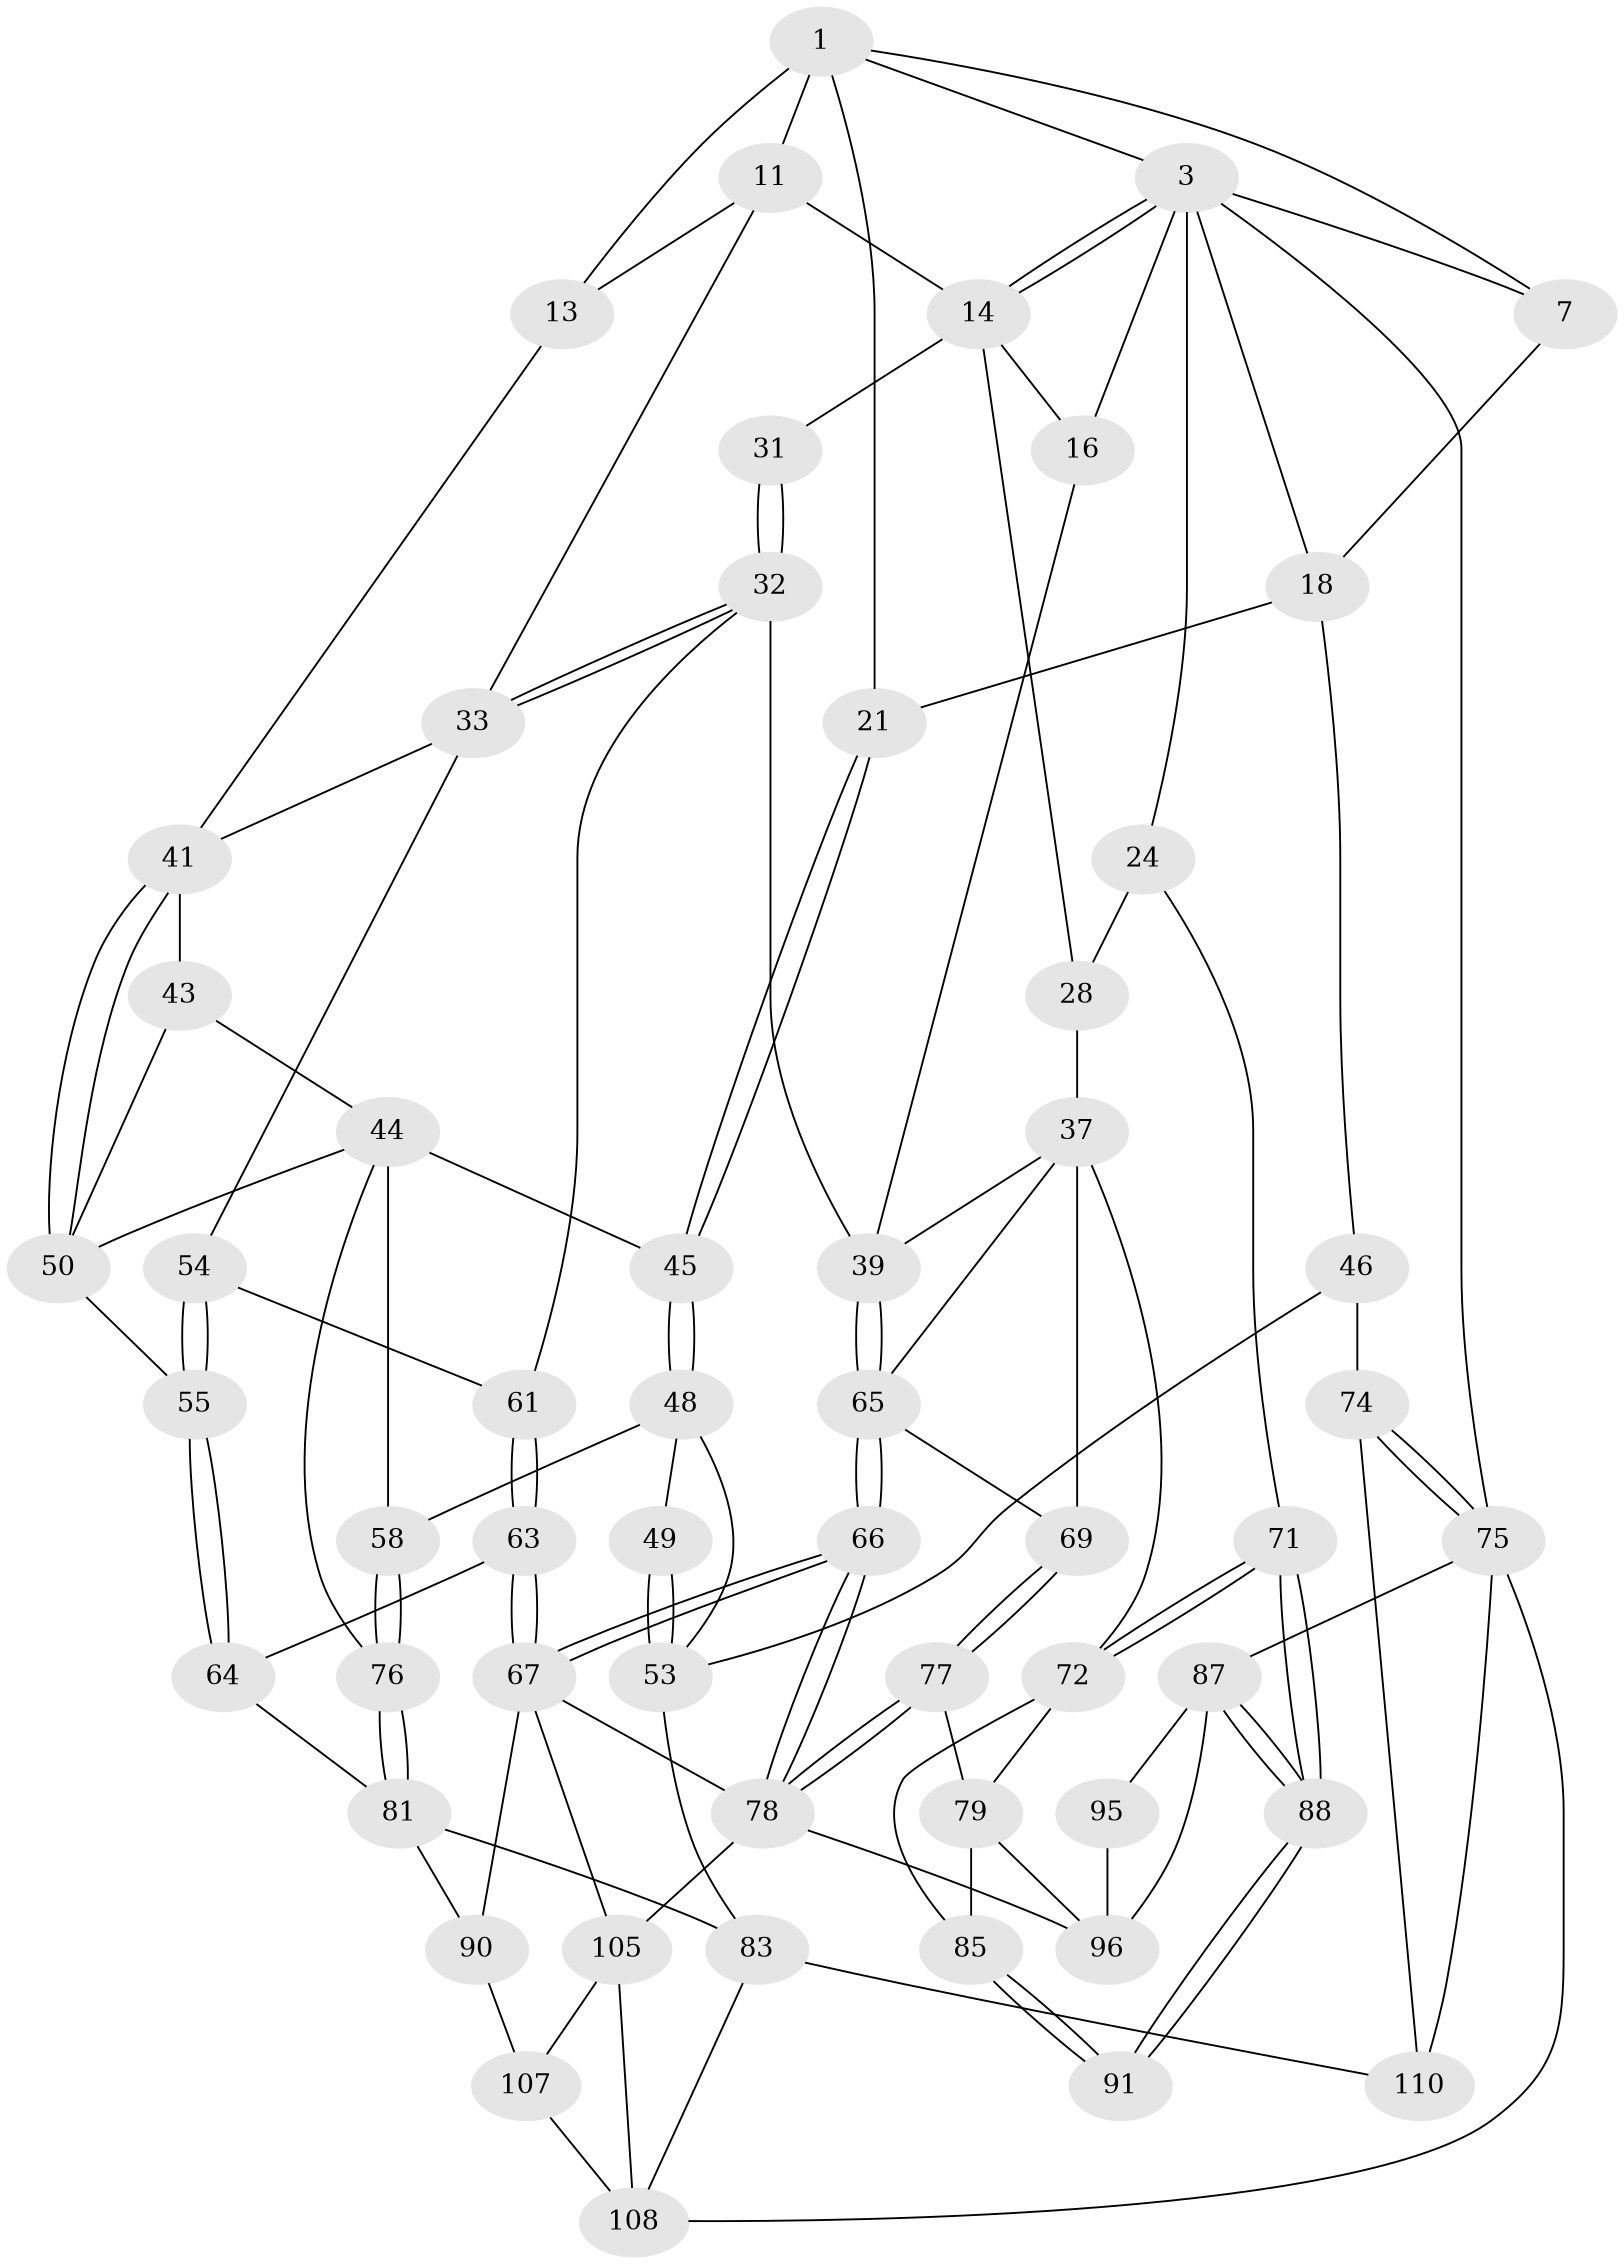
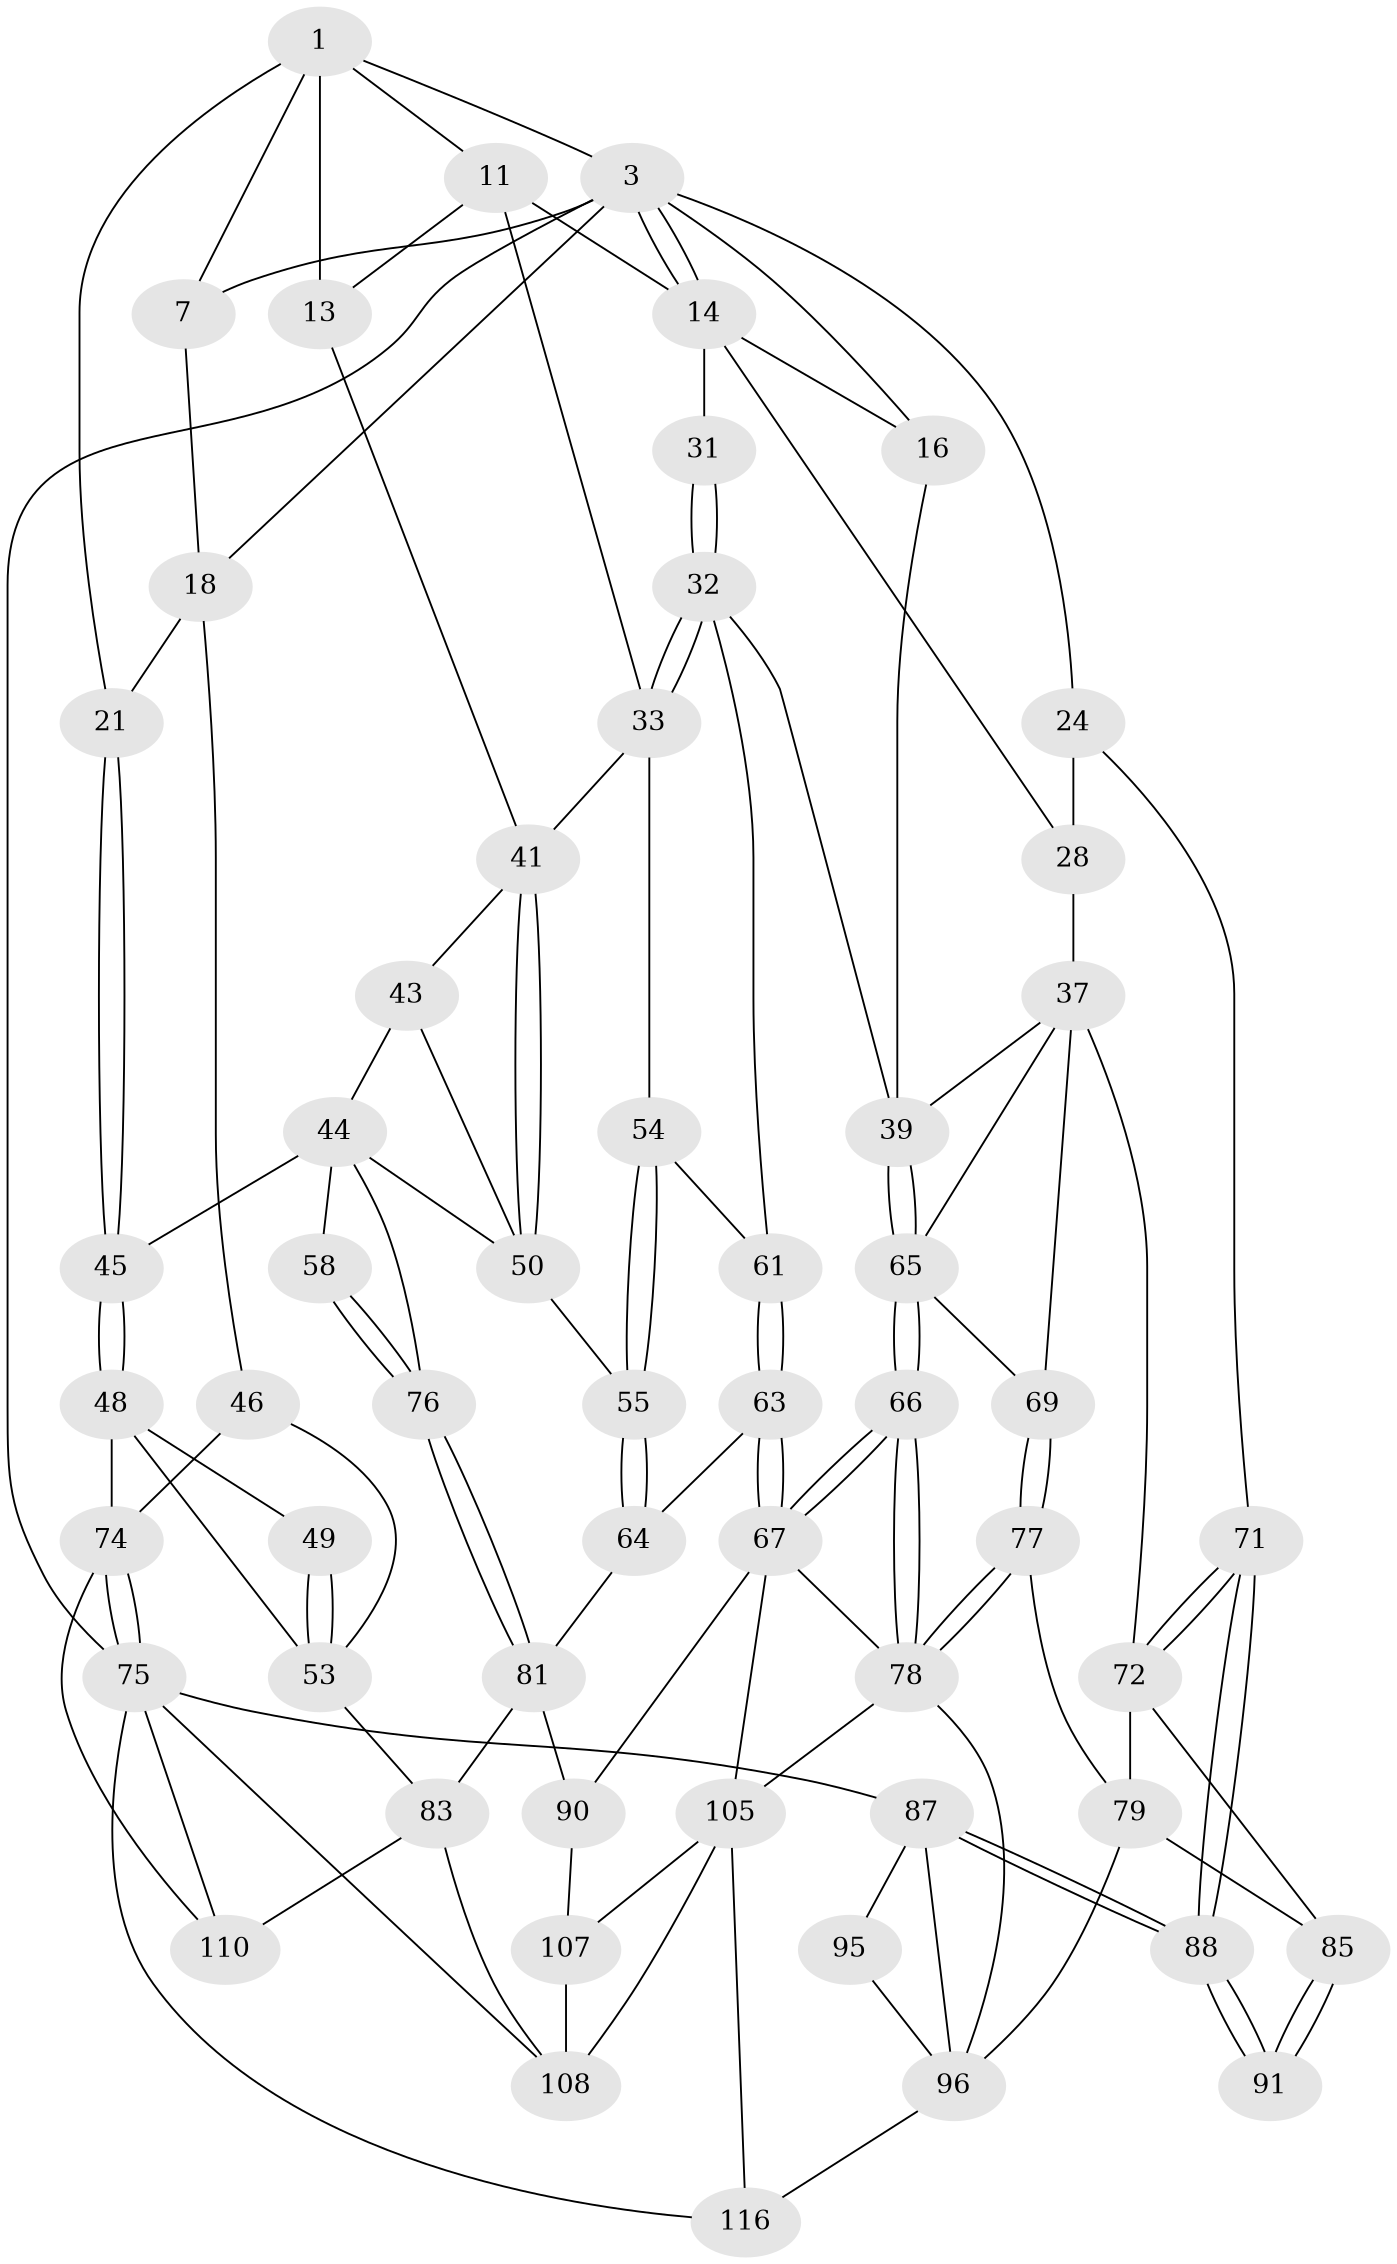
edge "48" -- "58": now "48" -- "74"
node "116": added
